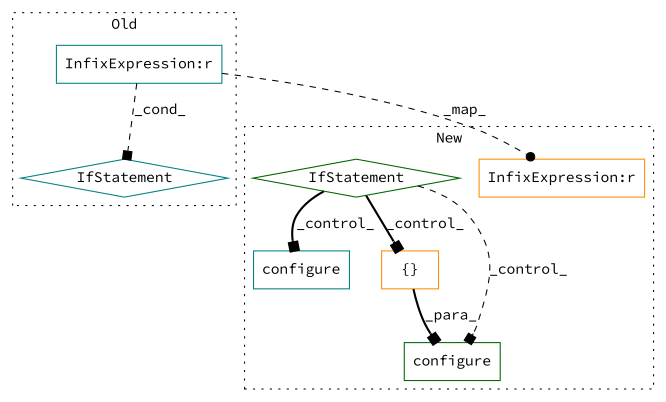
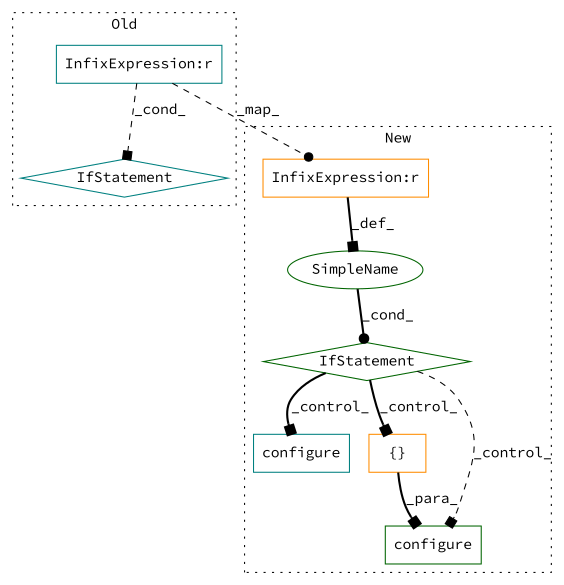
node "SimpleName": added
